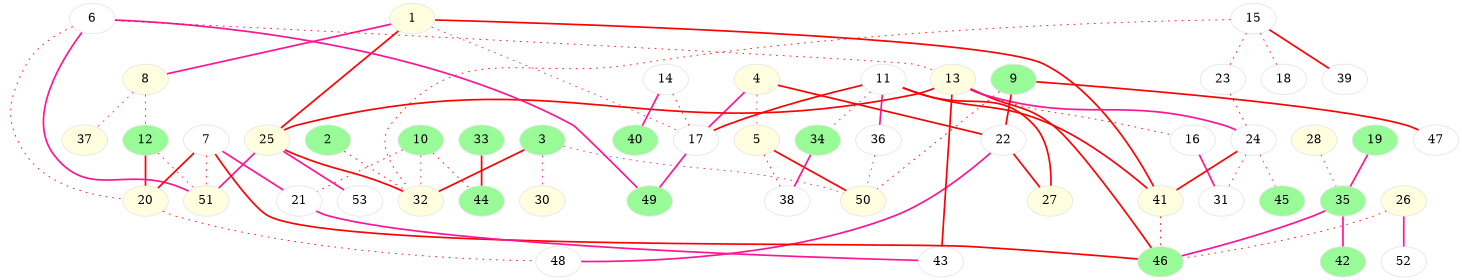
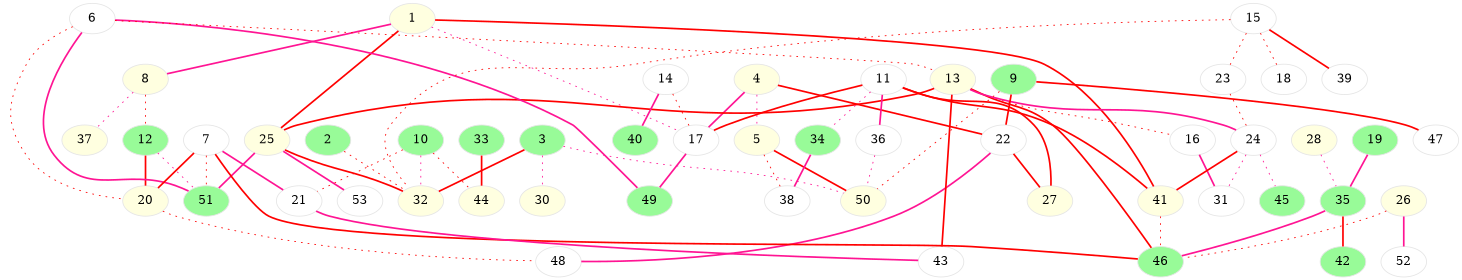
node "51": fillcolor lightyellow -> palegreen
node "44": fillcolor palegreen -> lightyellow
edge "35" -- "42": color deeppink -> red
